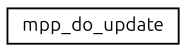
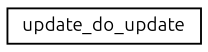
node "mpp_do_update": label "mpp_do_update" -> "update_do_update"
